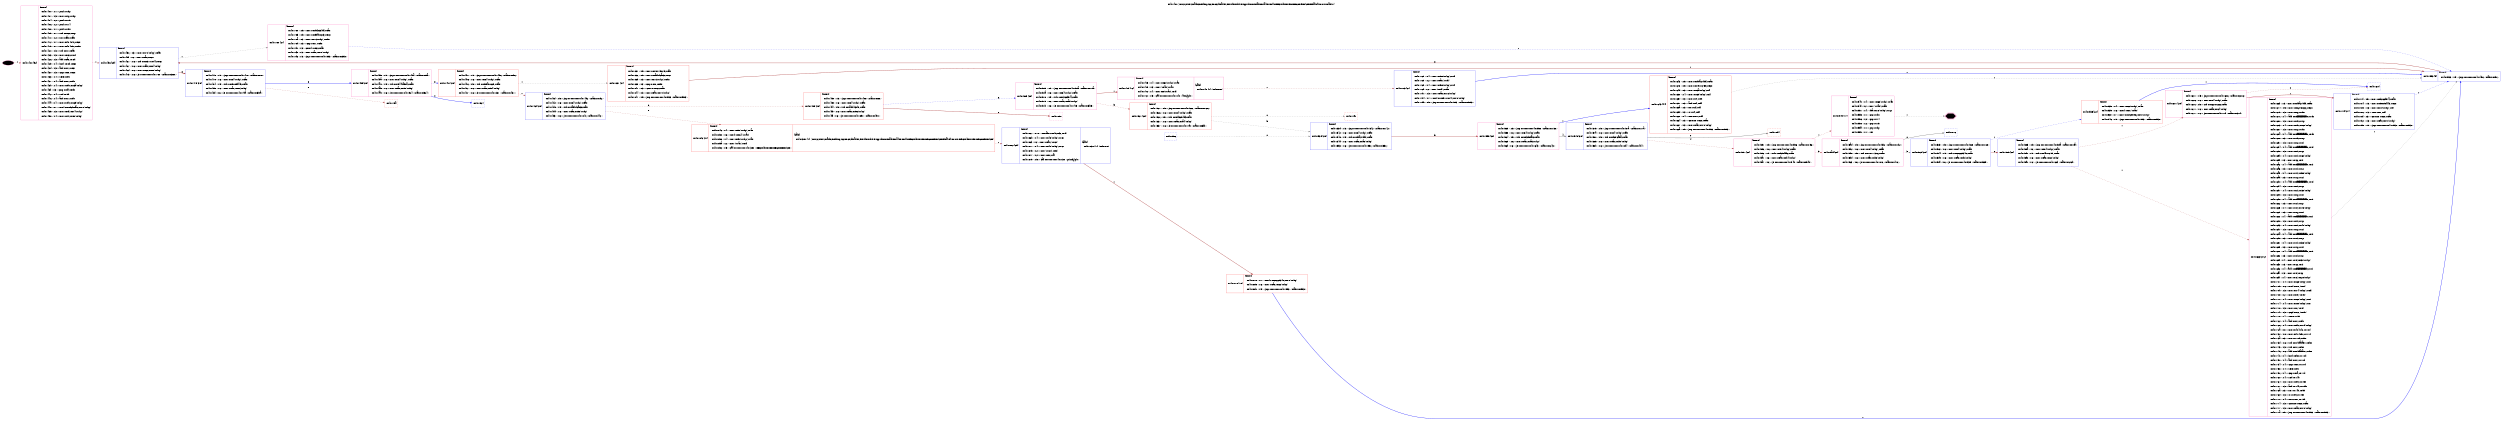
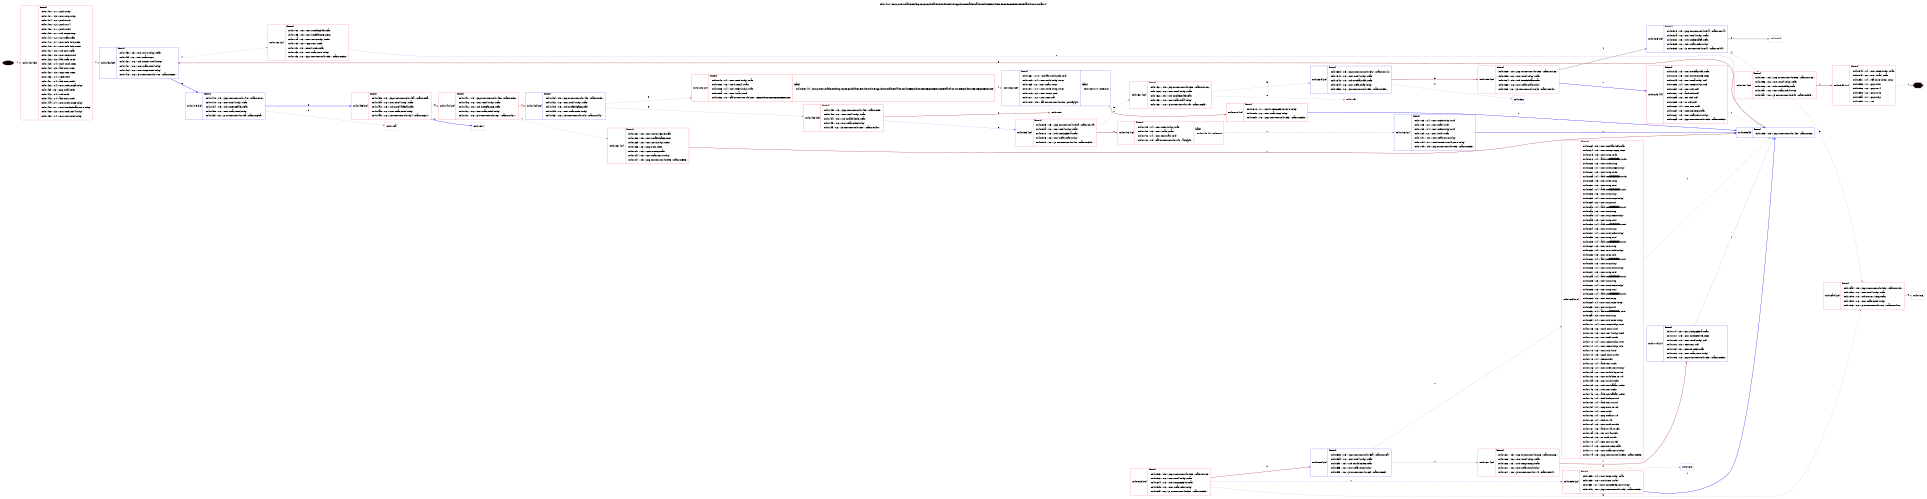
edge "0x40145c [29]" -> "0x401479 [28]": color brown -> blue
edge "0x401935 [22]" -> "0x40161d": now "0x401935 [22]" -> "0x401993 [5]"
edge "0x4014b1 [28]" -> "0x4014cd [28]": style dashed -> bold
edge "0x401591 [28]" -> "0x40194b [17]": style dashed -> bold
edge "0x40195c" -> "0x40153d [28]": reversed
edge "0x4015ad [28]" -> "0x4015c9 [28]": reversed
node "0x4015c9 [28]": color blue -> deeppink
